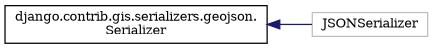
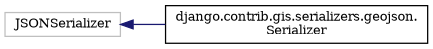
edge "JSONSerializer" -> "django.contrib.gis.serializers.geojson. Serializer": reversed
